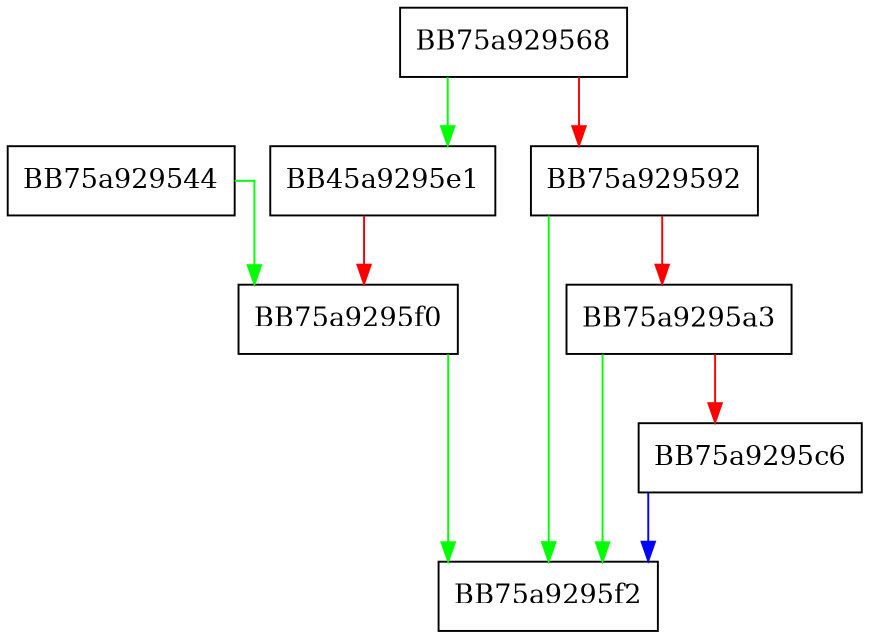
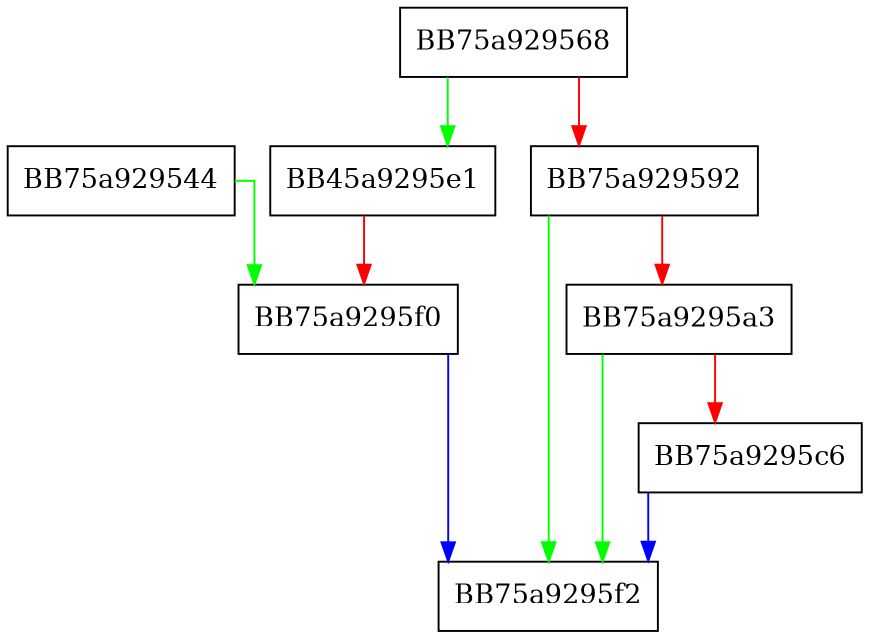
edge "BB75a9295f0" -> "BB75a9295f2": color green -> blue
